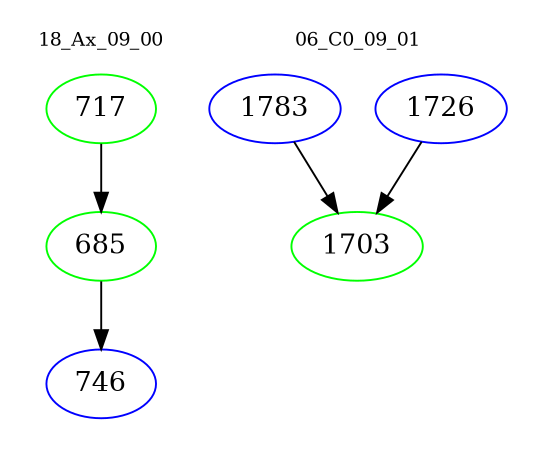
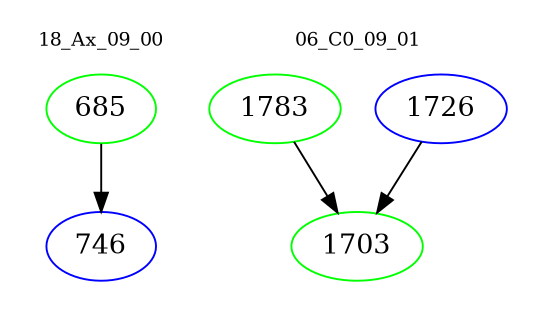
node "717": removed
node "1783": color blue -> green
